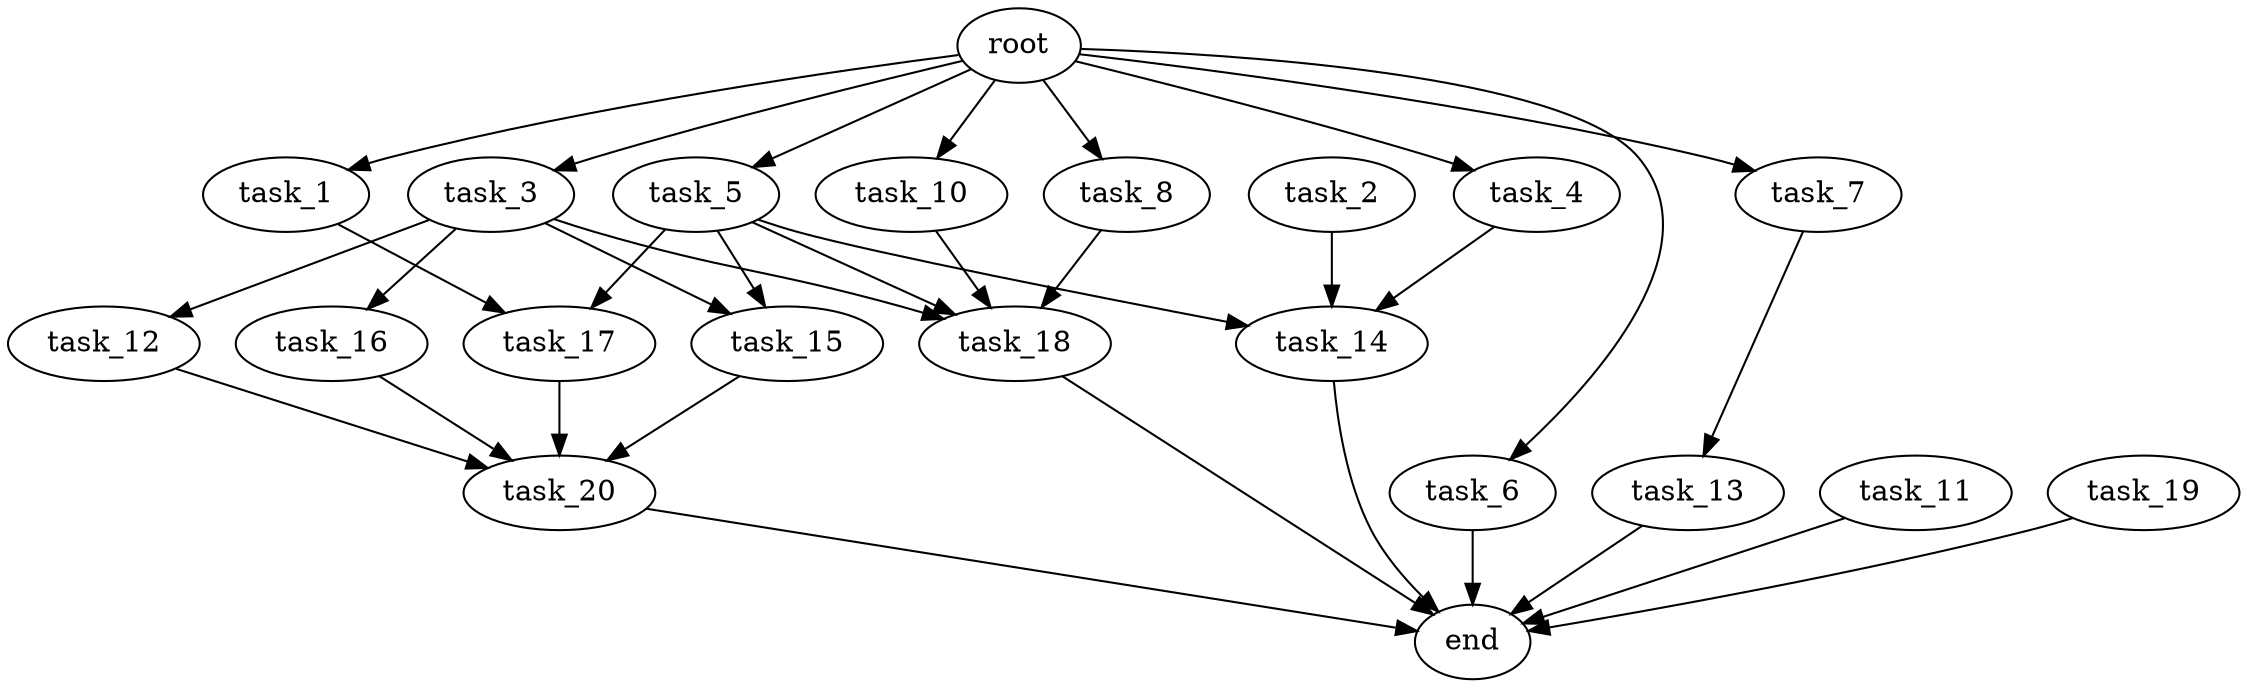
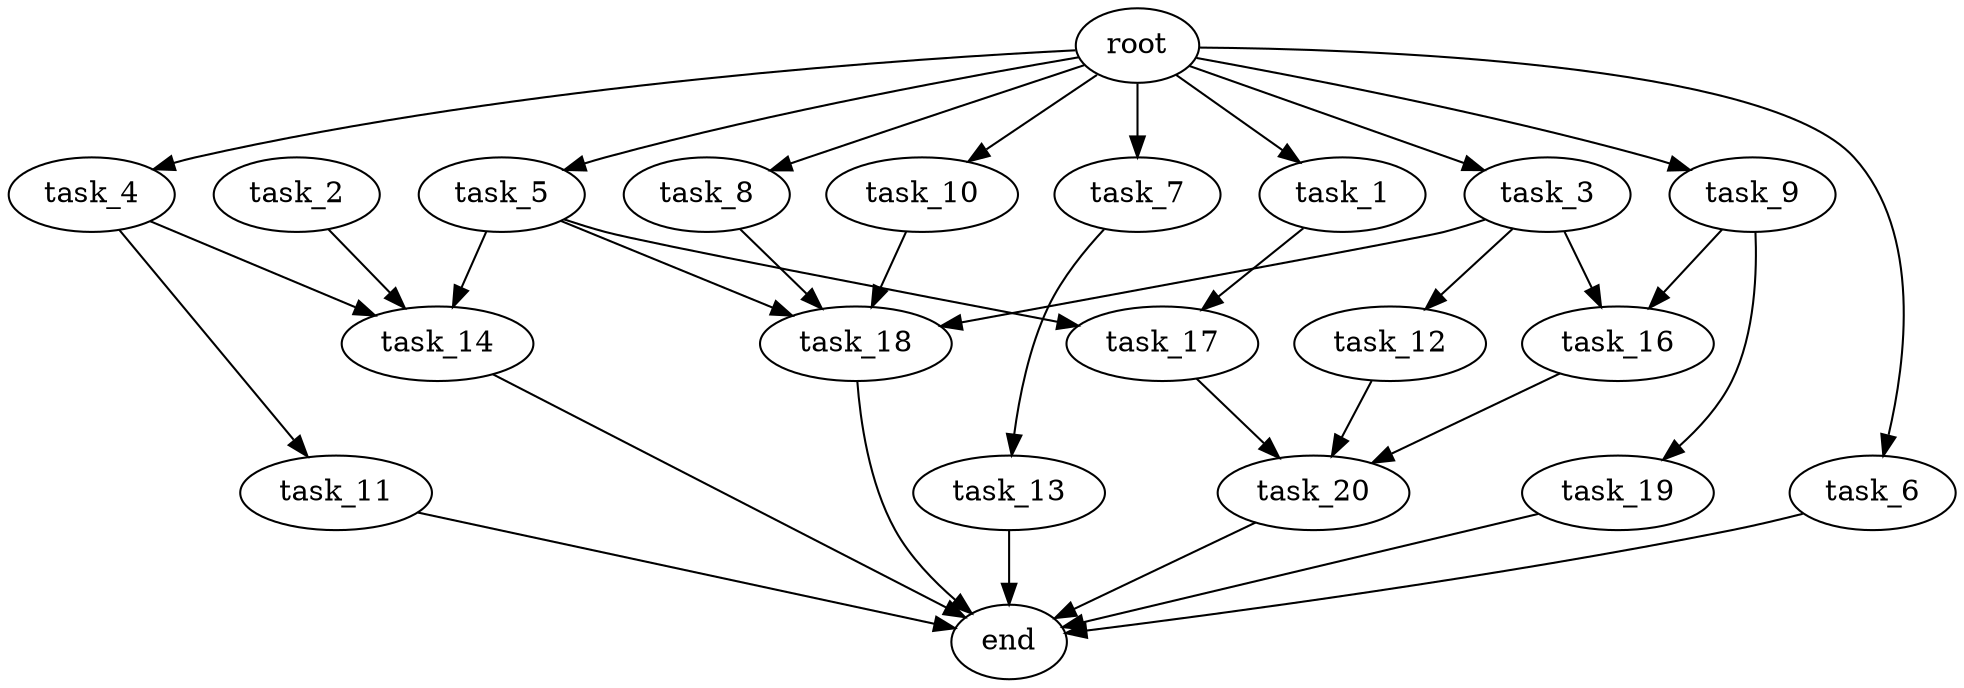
node "task_9": added
edge "task_4" -> "task_11": added
node "task_15": removed
